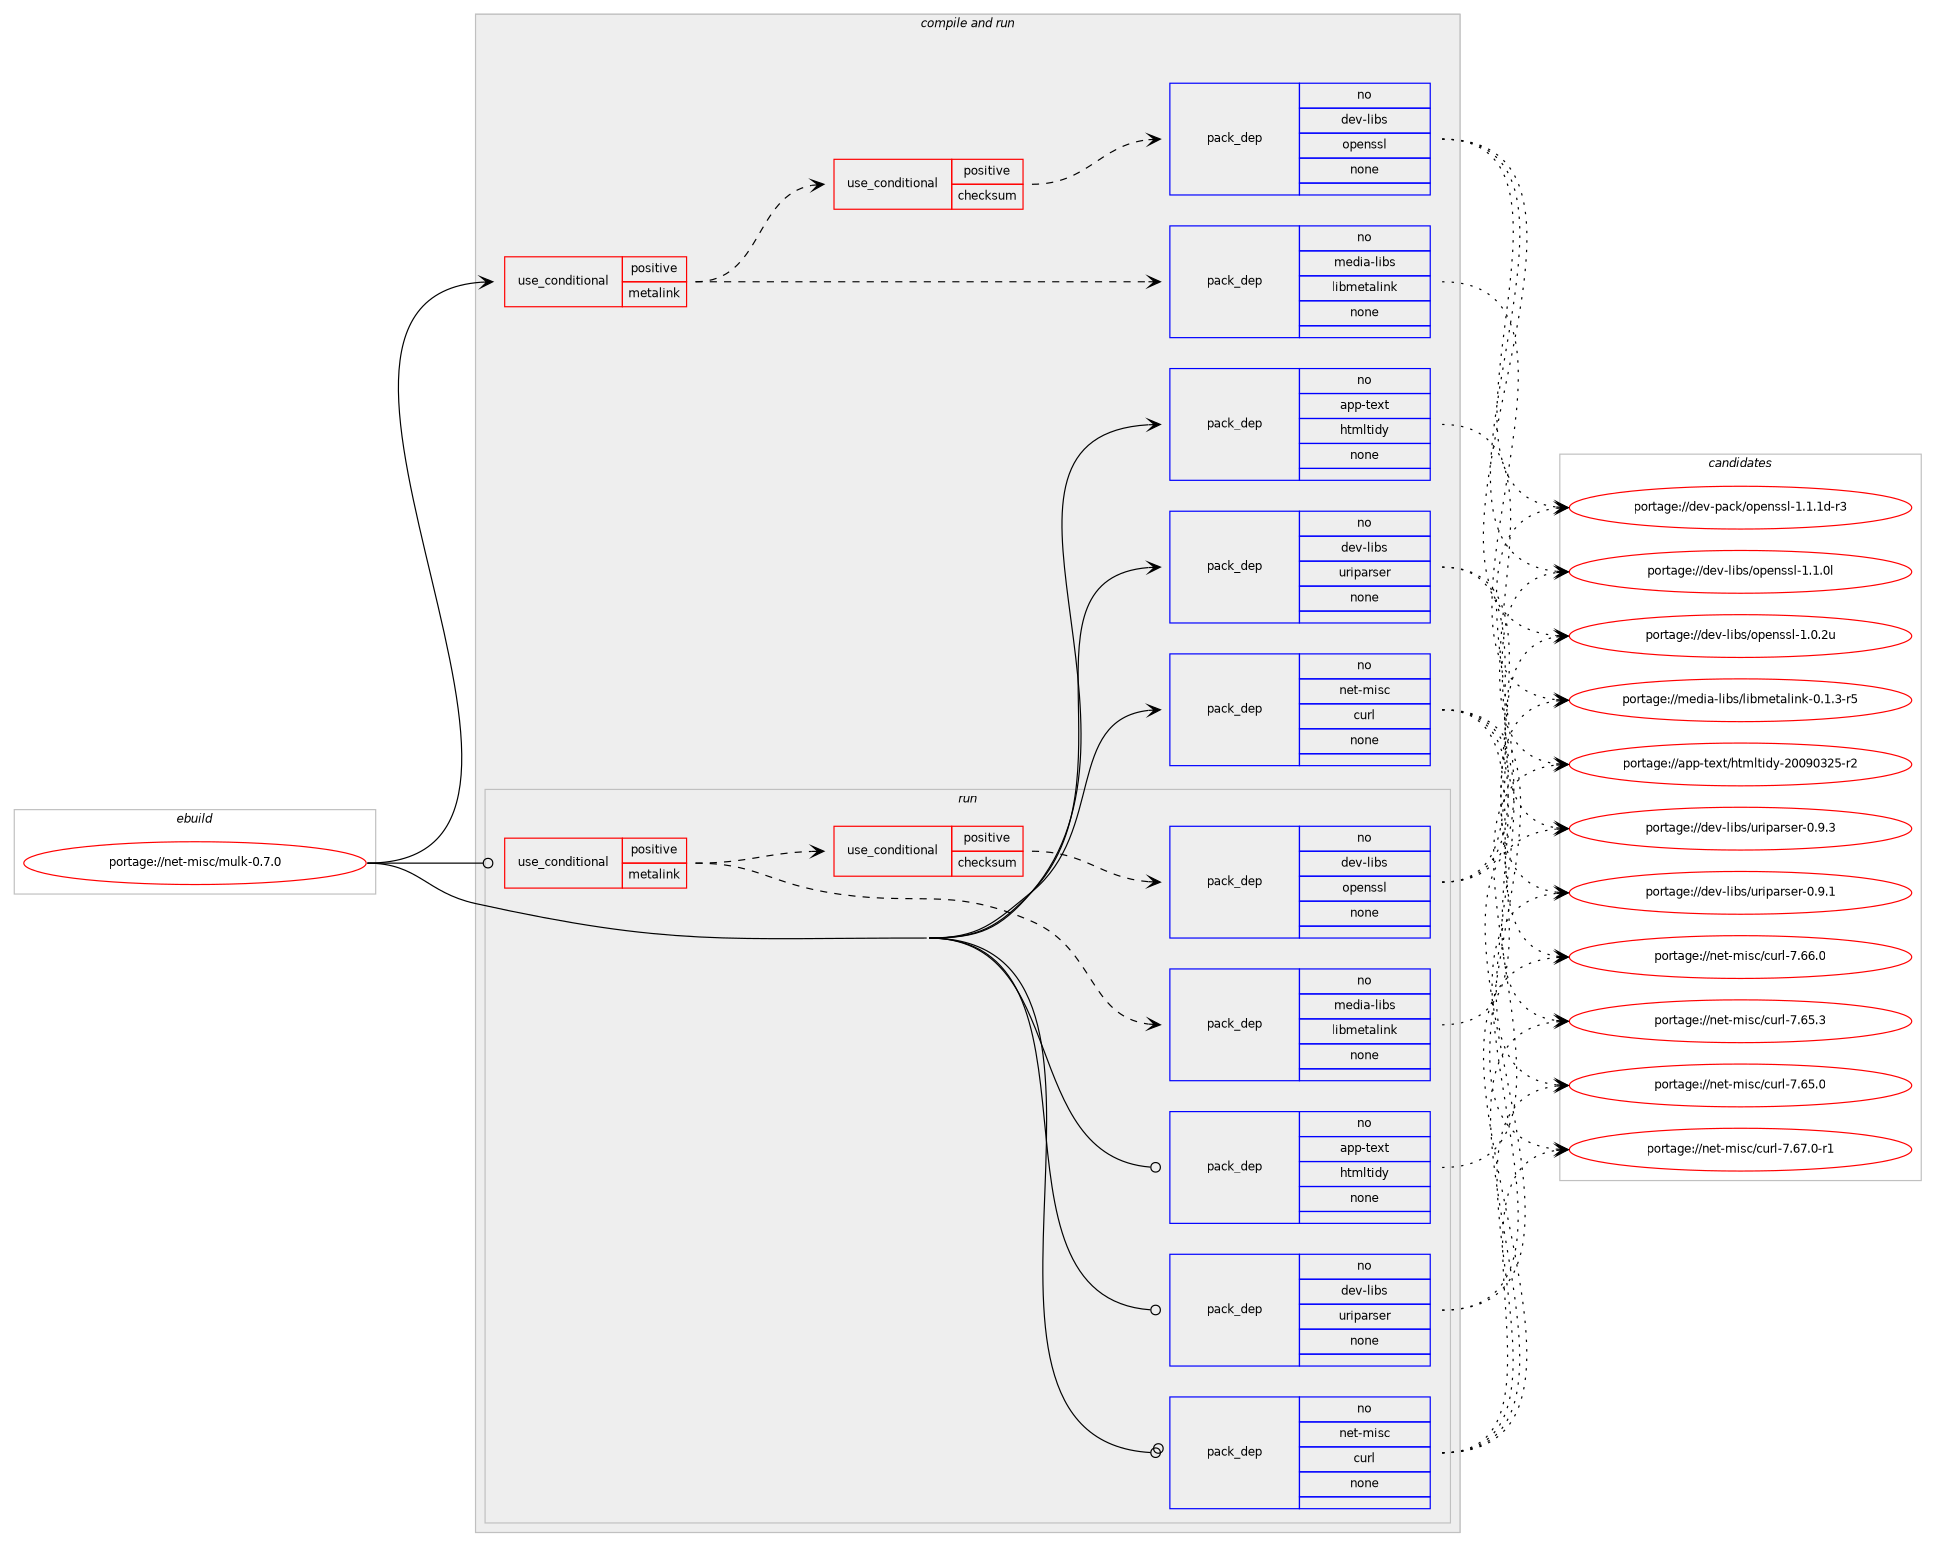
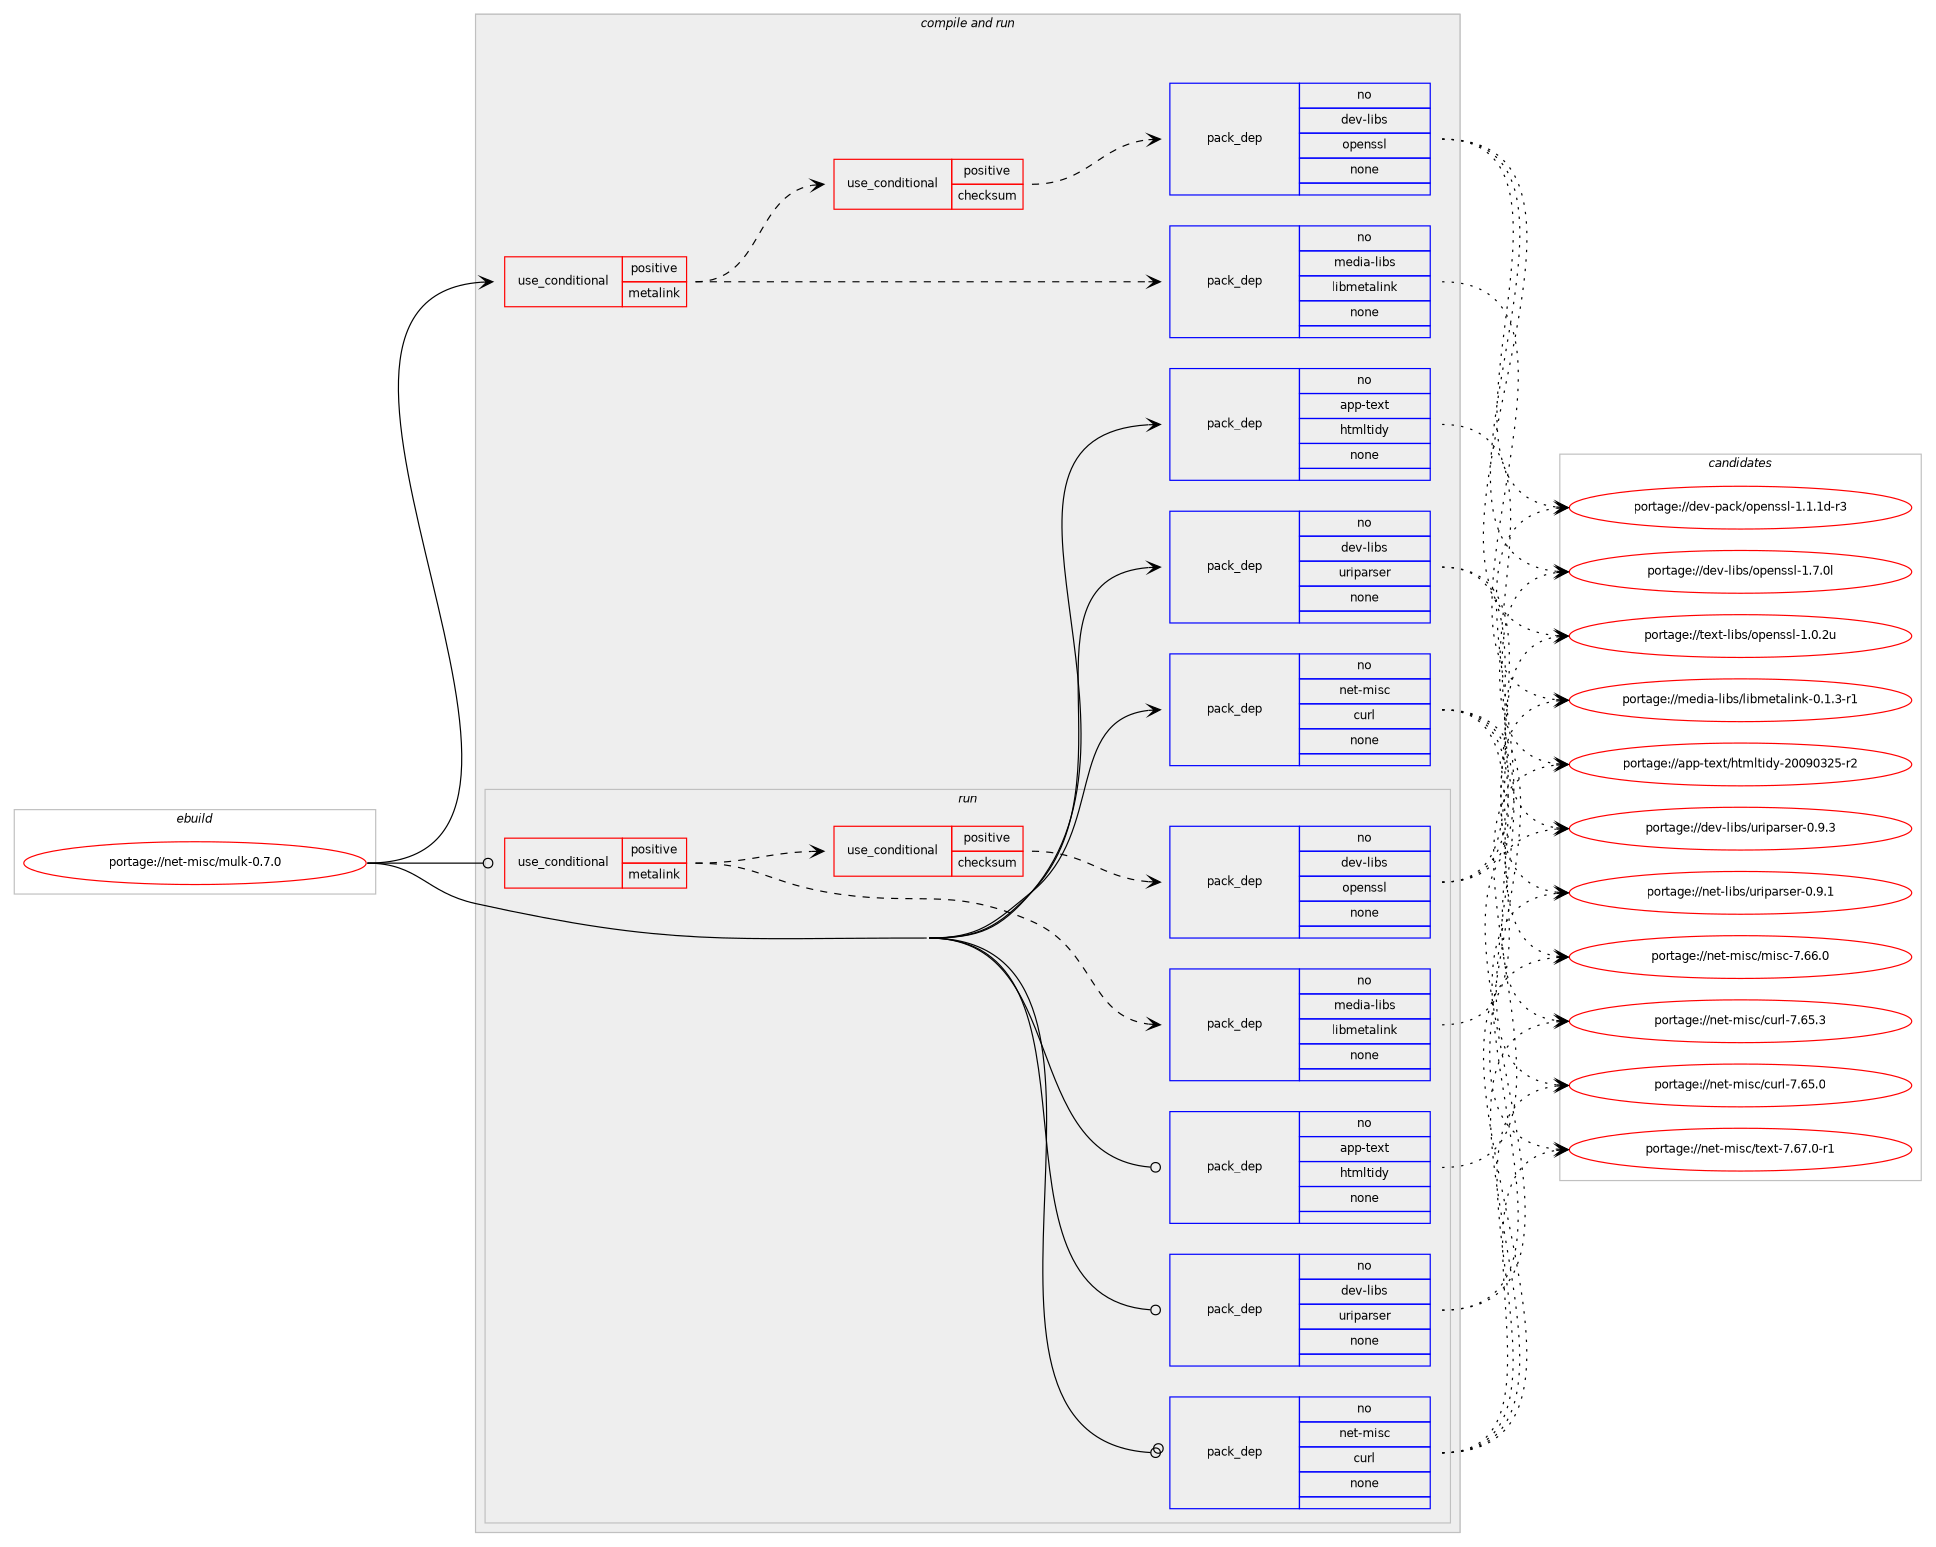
node "portage://dev-libs/openssl-1.1.0l": label "portage://dev-libs/openssl-1.1.0l" -> "portage://dev-libs/openssl-1.7.0l"
node "portage://dev-libs/openssl-1.0.2u": label "portage://dev-libs/openssl-1.0.2u" -> "portage://text-libs/openssl-1.0.2u"
node "portage://media-libs/libmetalink-0.1.3-r5": label "portage://media-libs/libmetalink-0.1.3-r5" -> "portage://media-libs/libmetalink-0.1.3-r1"
node "portage://dev-libs/uriparser-0.9.1": label "portage://dev-libs/uriparser-0.9.1" -> "portage://net-libs/uriparser-0.9.1"
node "portage://net-misc/curl-7.66.0": label "portage://net-misc/curl-7.66.0" -> "portage://net-misc/misc-7.66.0"
node "portage://net-misc/curl-7.67.0-r1": label "portage://net-misc/curl-7.67.0-r1" -> "portage://net-misc/text-7.67.0-r1"
